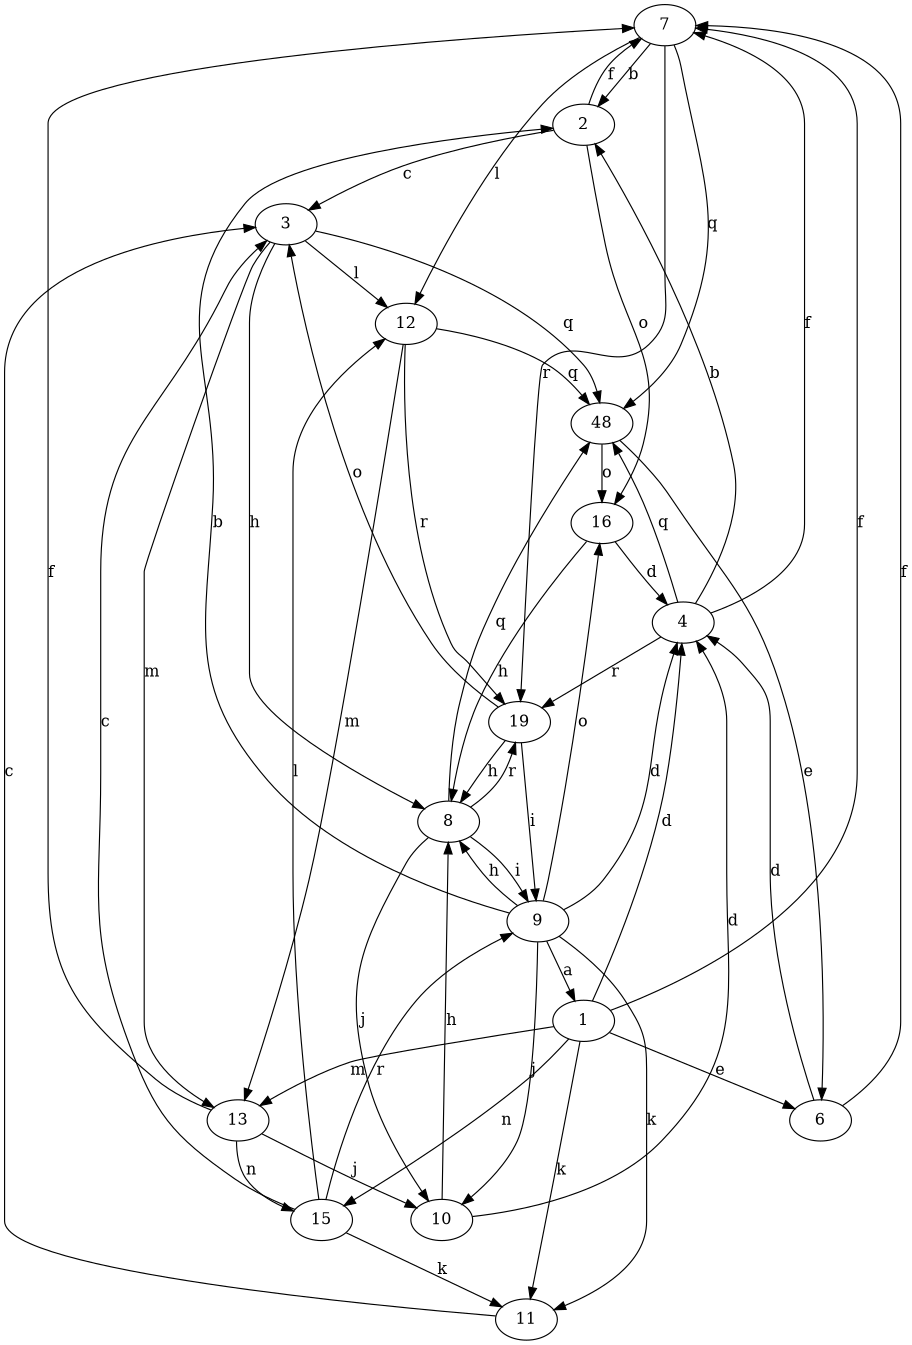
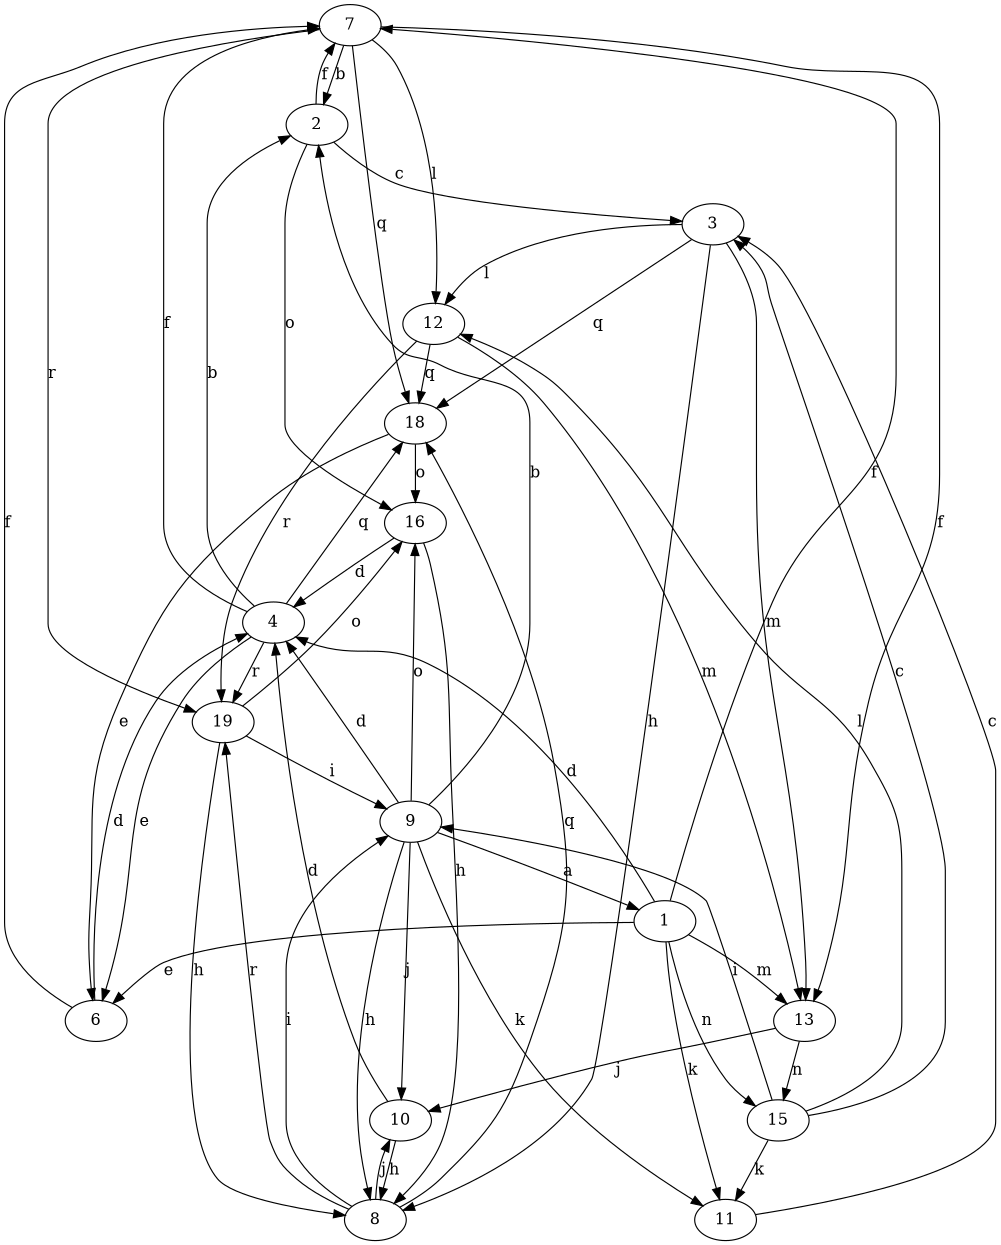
edge "13" -> "7": reversed
node "48": label "48" -> "18"
edge "19" -> "3": now "19" -> "16"
edge "4" -> "6": added, label "e"
edge "15" -> "9": label "r" -> "i"
